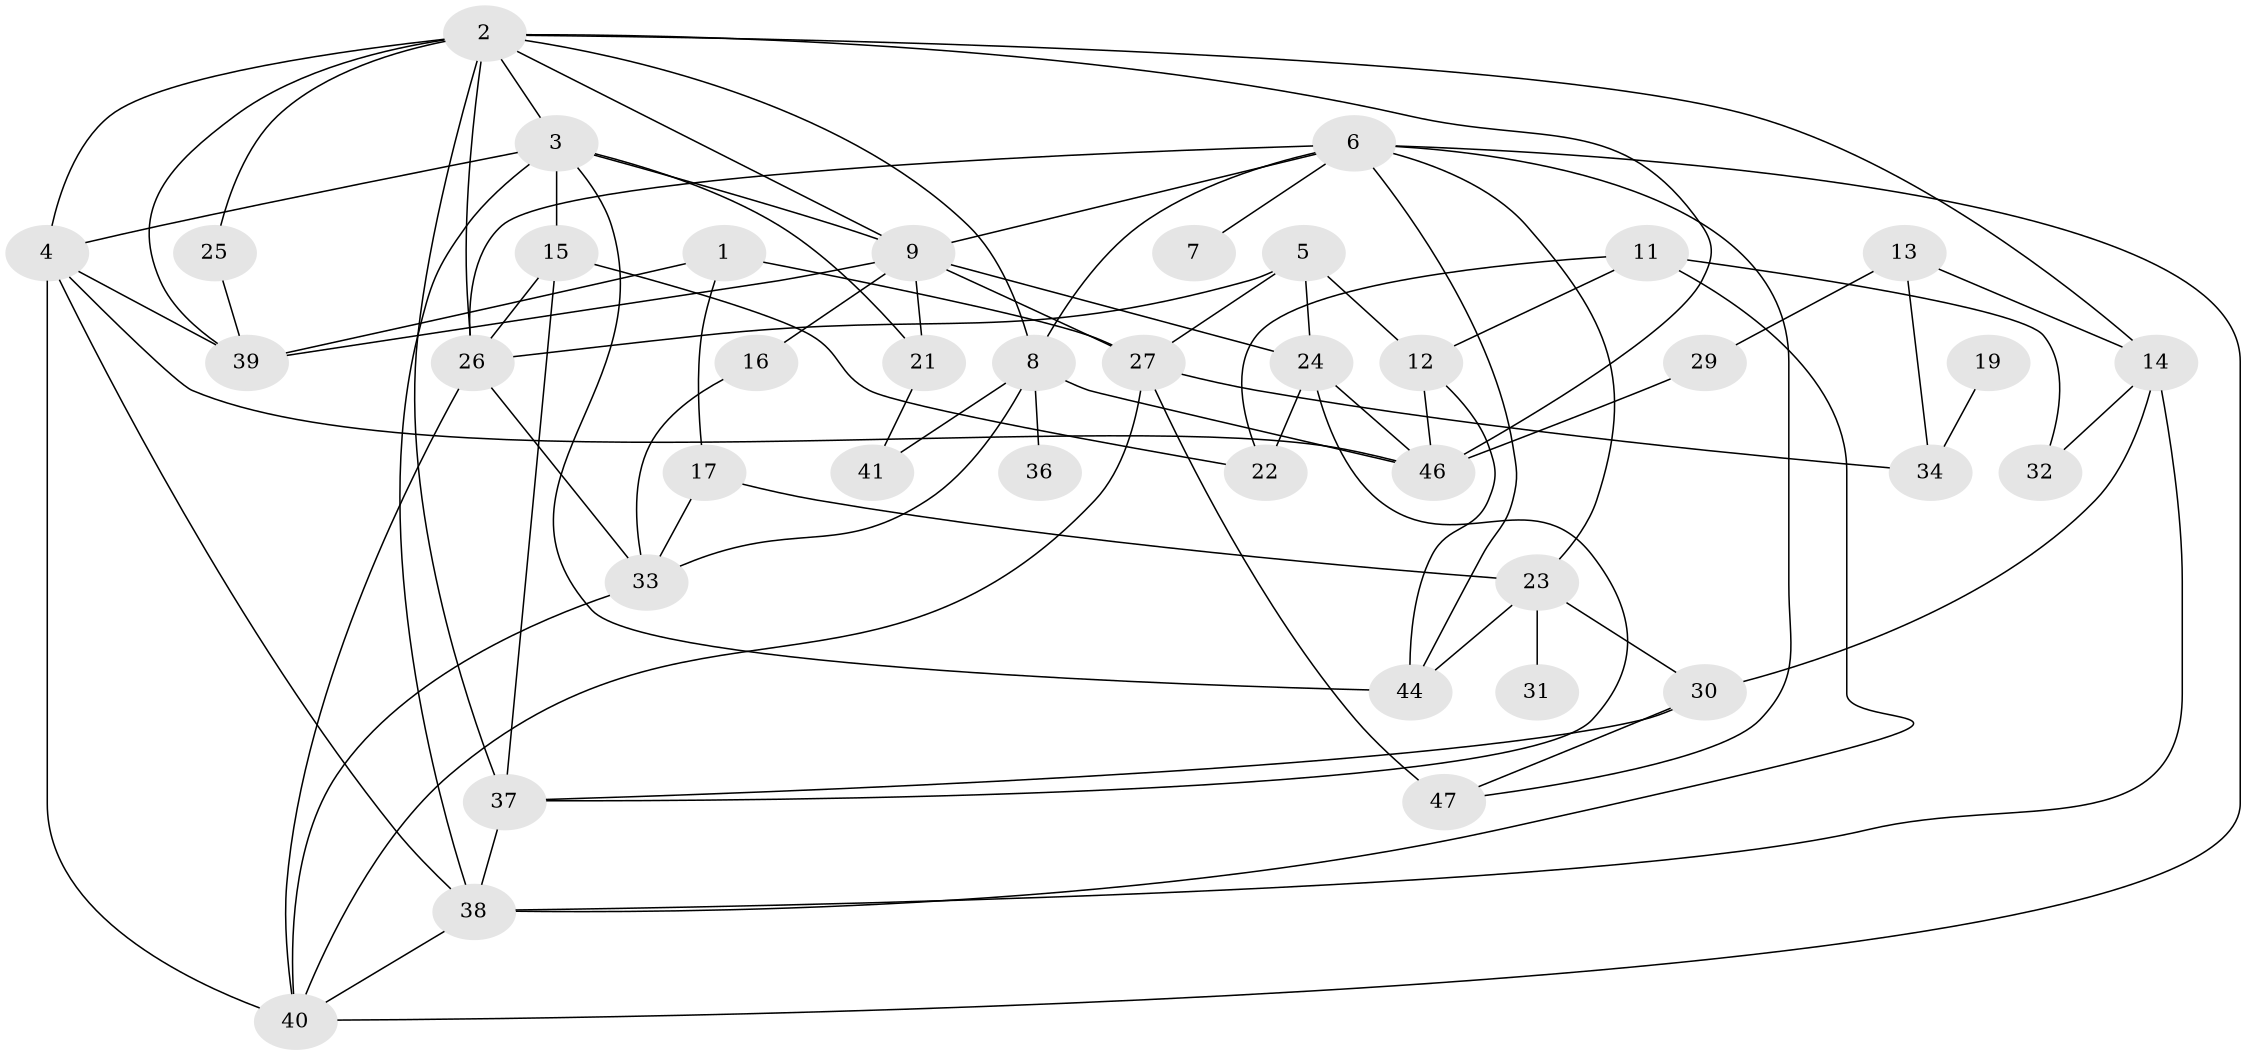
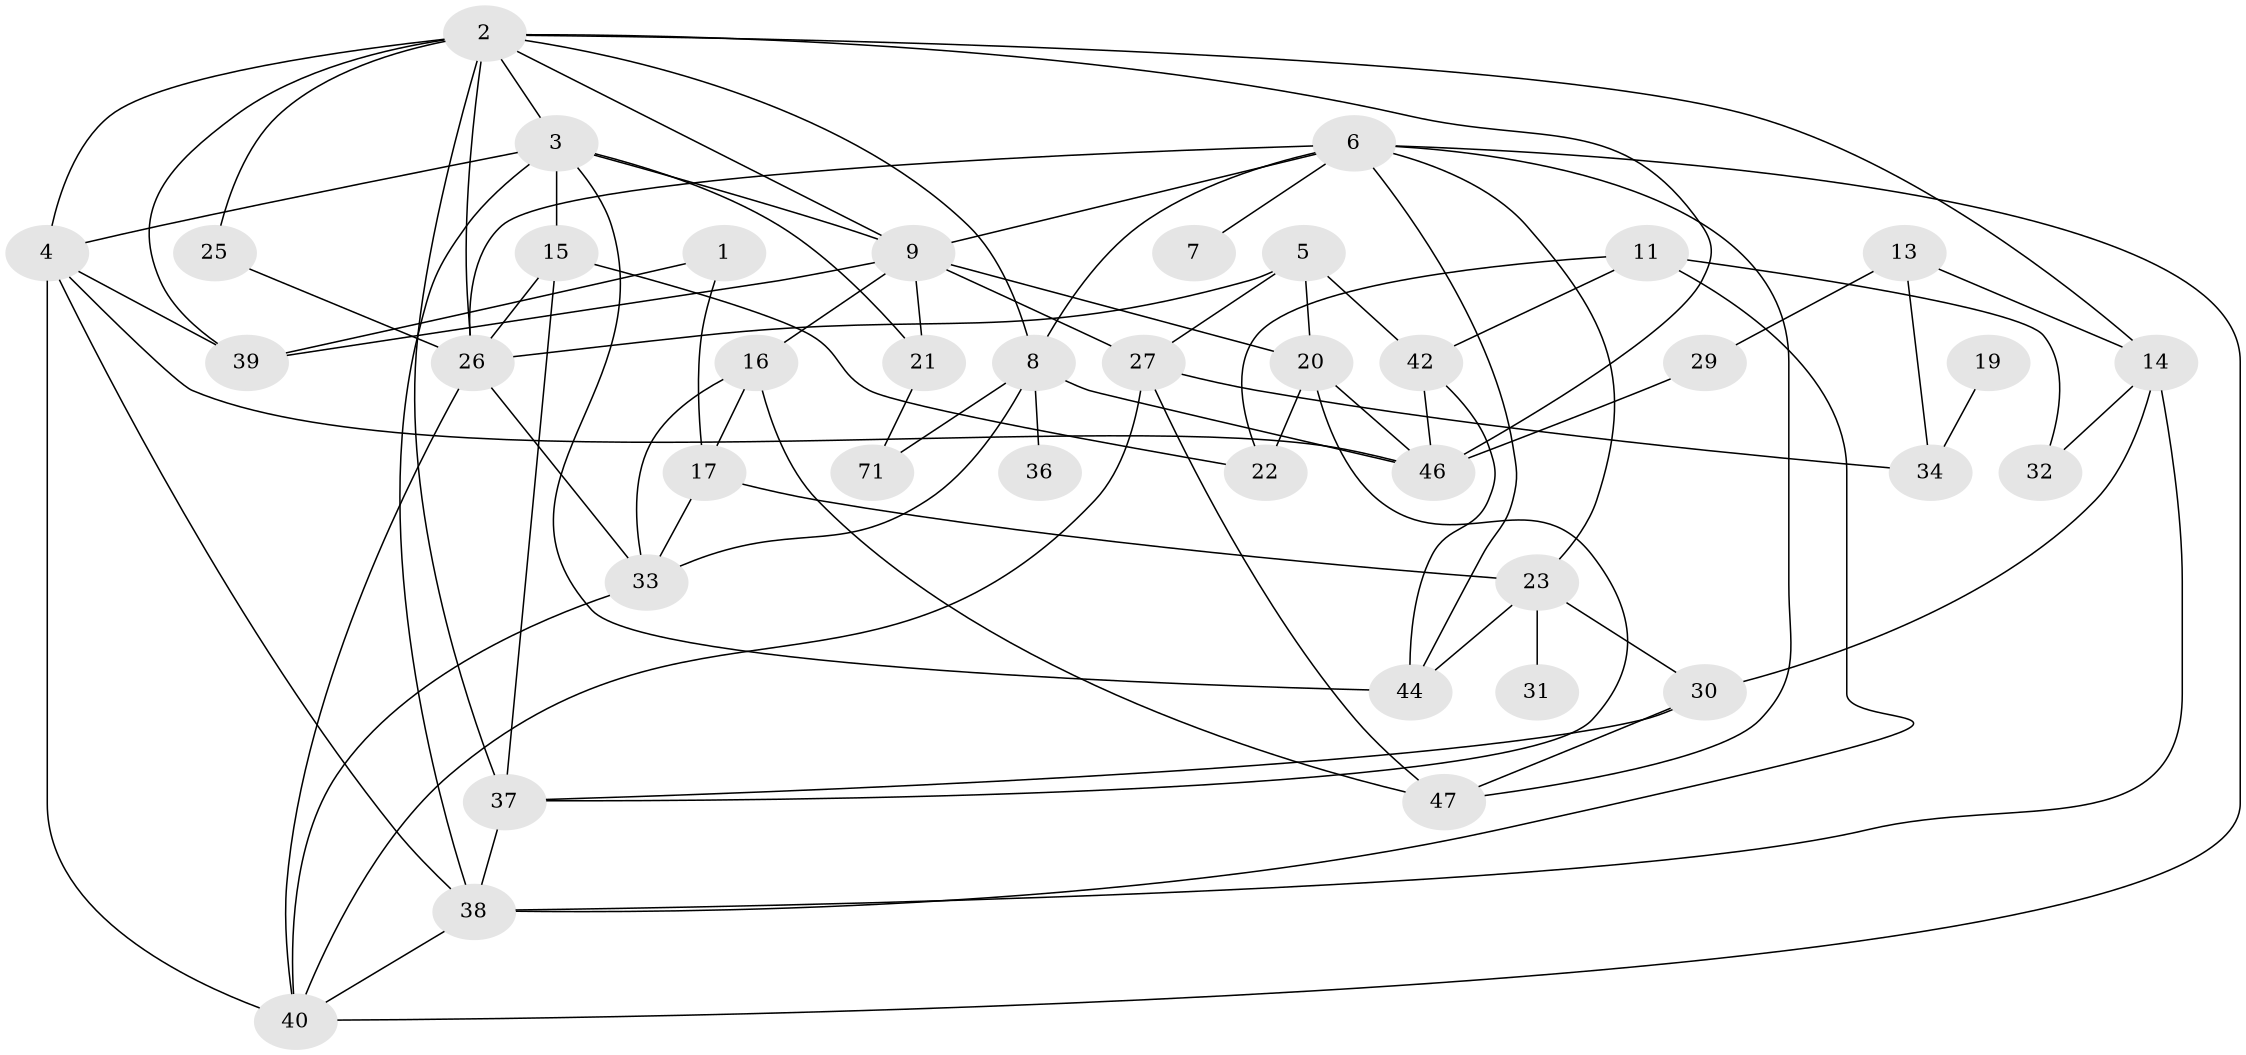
edge "1" -- "27": removed
edge "25" -- "39": now "25" -- "26"
node "24": label "24" -> "20"
node "12": label "12" -> "42"
edge "16" -- "17": added
node "41": label "41" -> "71"
edge "16" -- "47": added
